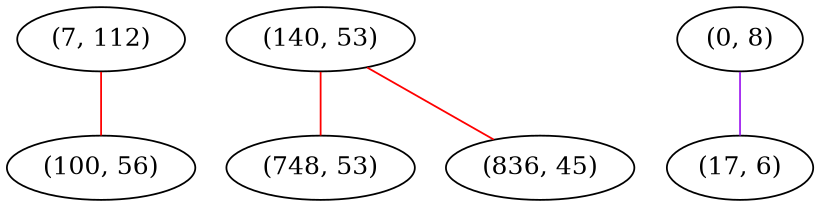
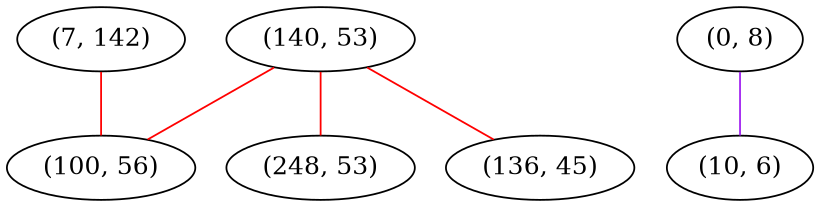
node "(7, 112)": label "(7, 112)" -> "(7, 142)"
edge "(140, 53)" -- "(100, 56)": added
node "(748, 53)": label "(748, 53)" -> "(248, 53)"
node "(836, 45)": label "(836, 45)" -> "(136, 45)"
node "(17, 6)": label "(17, 6)" -> "(10, 6)"
